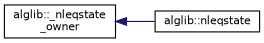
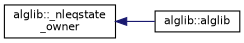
node "alglib::nleqstate": label "alglib::nleqstate" -> "alglib::alglib"
